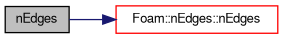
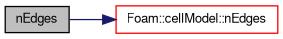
node "Foam::nEdges::nEdges": label "Foam::nEdges::nEdges" -> "Foam::cellModel::nEdges"
